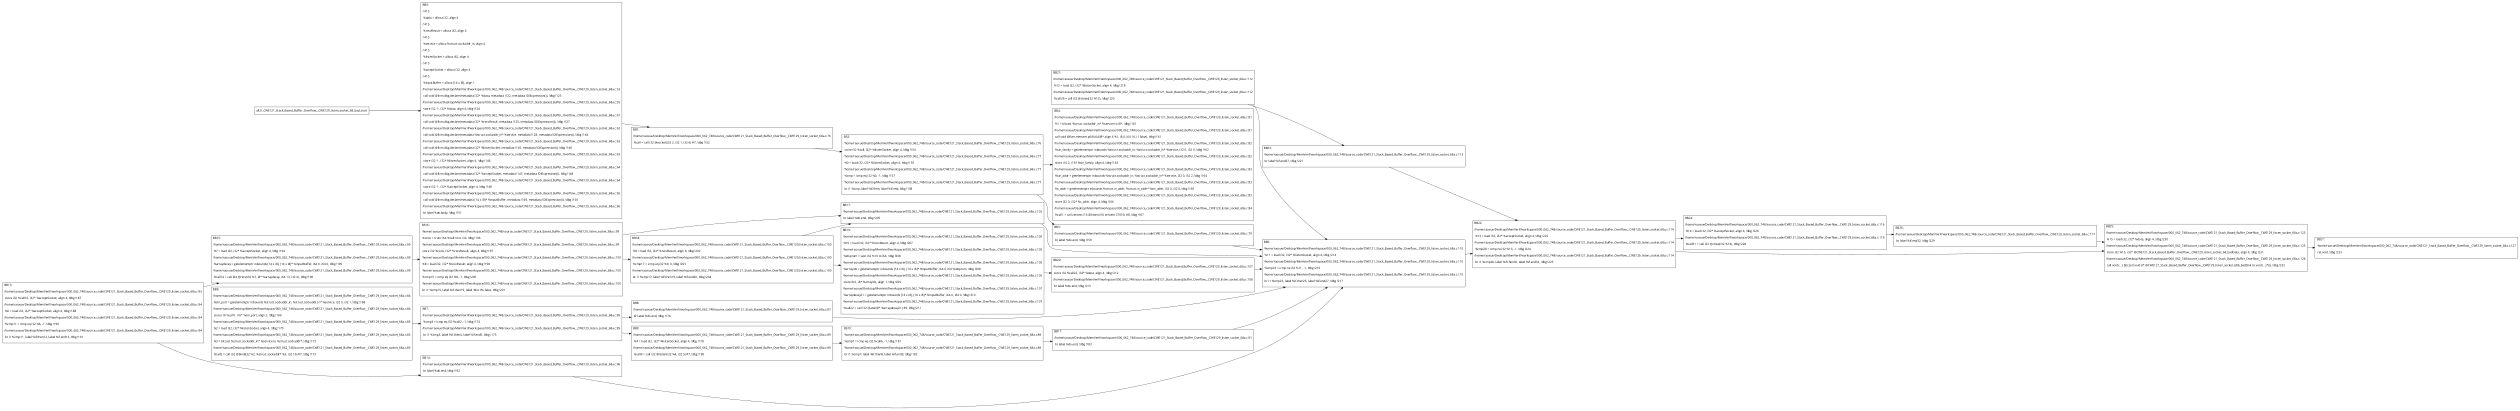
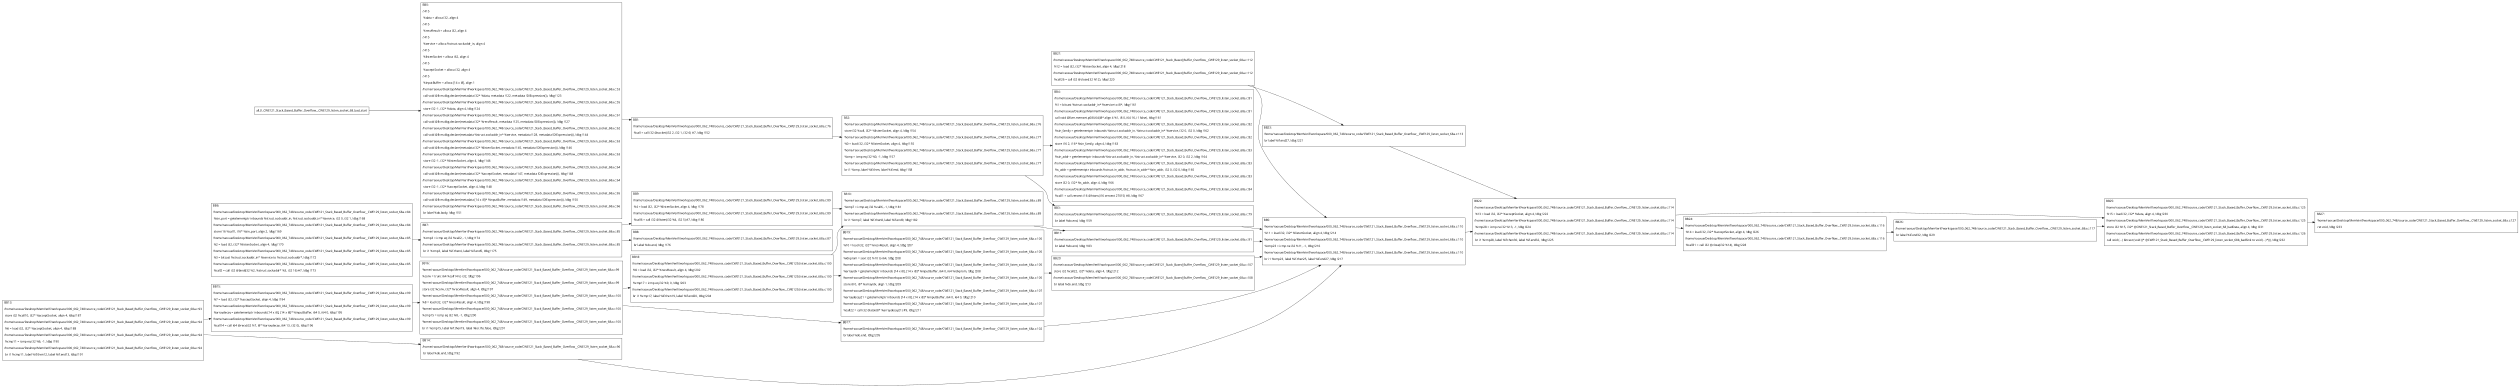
edge "BB18:" -> "BB17:": now "BB18:" -> "BB10:"
edge "BB8:" -> "BB5:": removed
